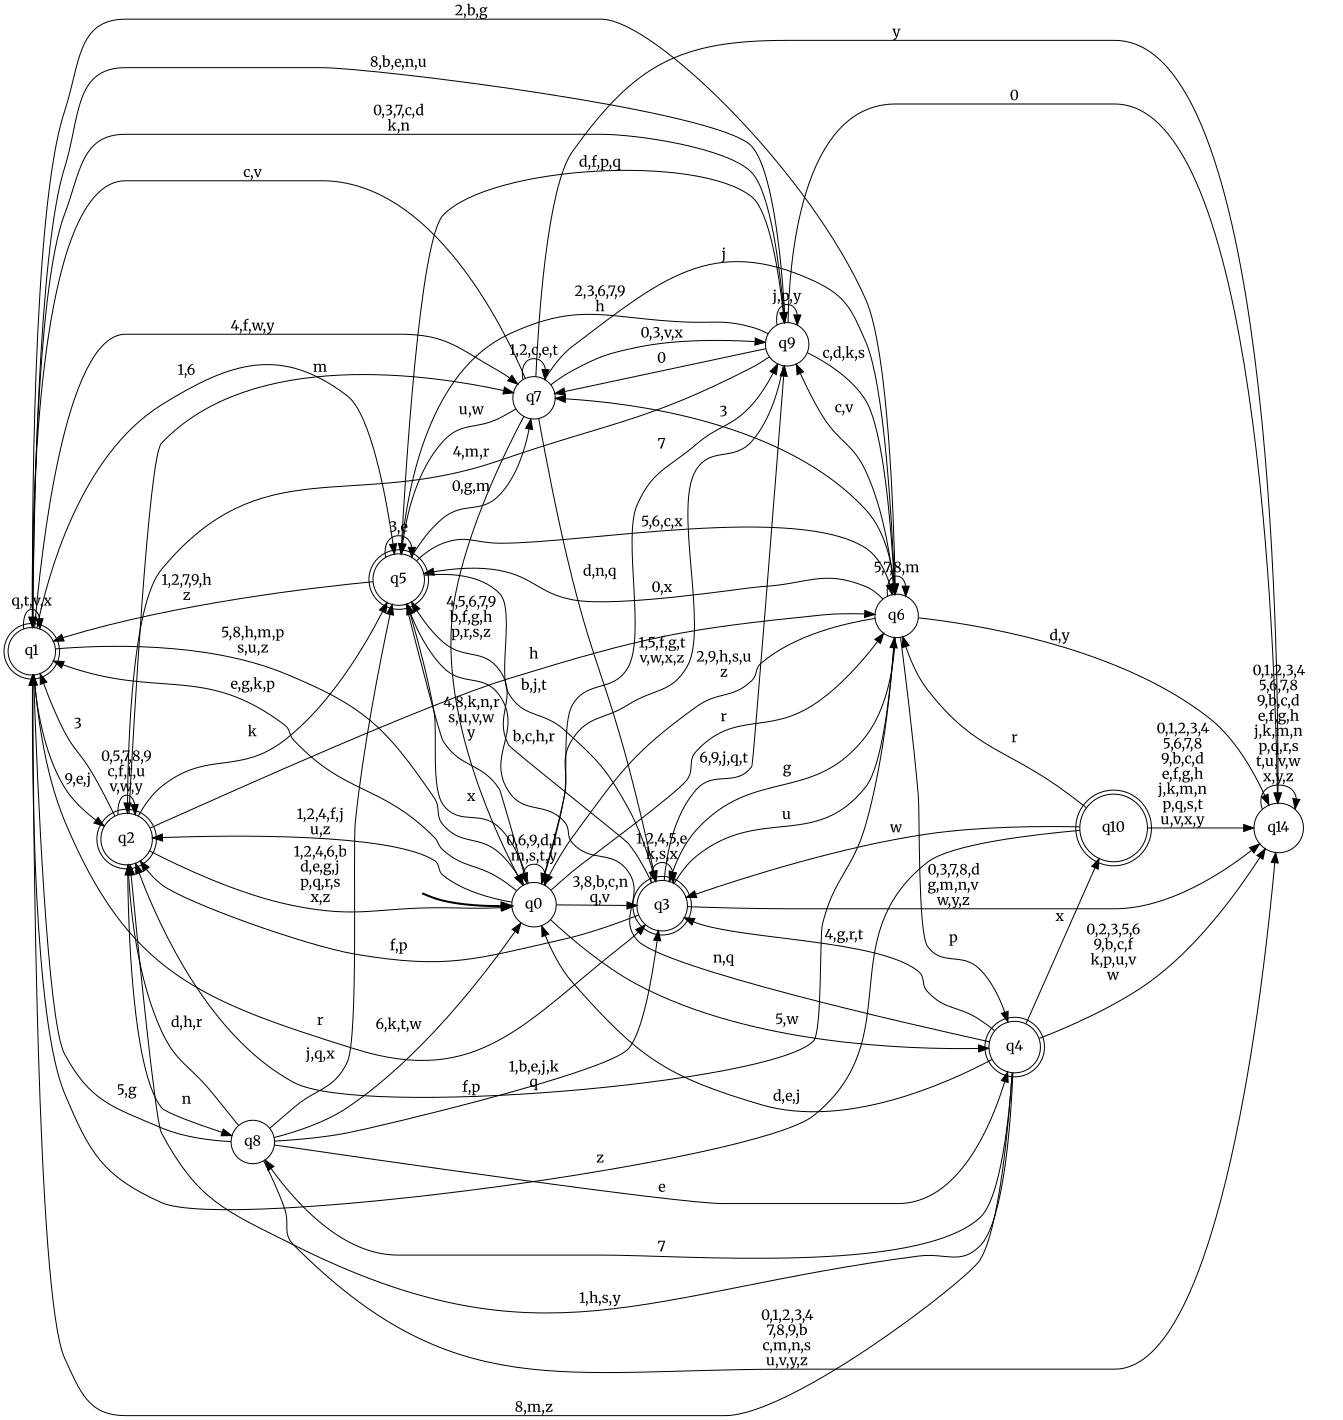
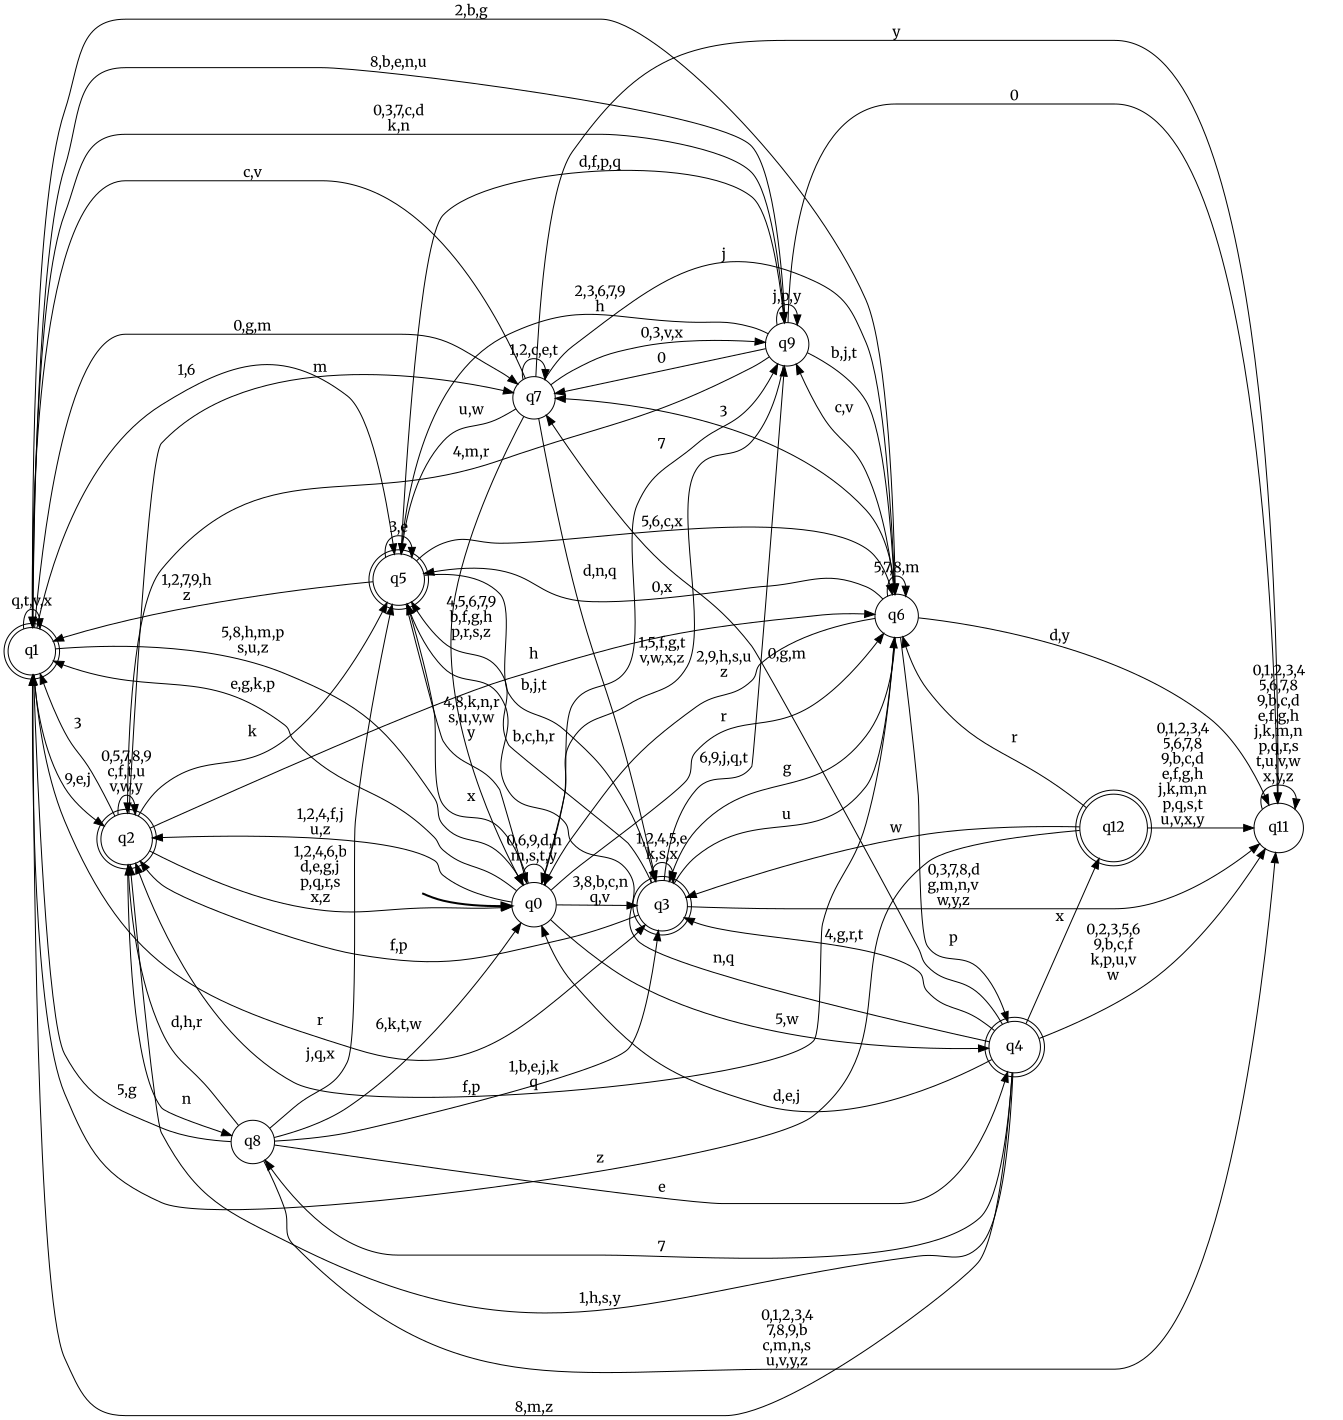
edge "q1" -> "q7": label "4,f,w,y" -> "0,g,m"
edge "q9" -> "q6": label "c,d,k,s" -> "b,j,t"
edge "q5" -> "q7": now "q4" -> "q7"
node "q10": label "q10" -> "q12"
node "q14": label "q14" -> "q11"
